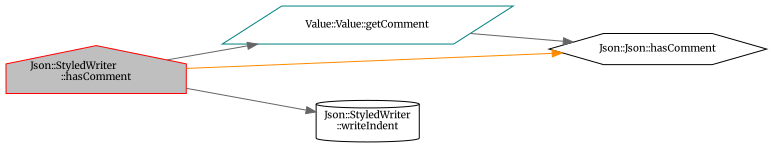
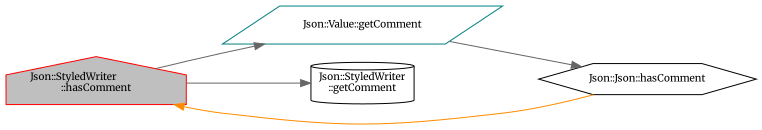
node "Value::Value::getComment": label "Value::Value::getComment" -> "Json::Value::getComment"
edge "Json::StyledWriter ::hasComment" -> "Json::Json::hasComment": reversed
node "Json::StyledWriter ::writeIndent": label "Json::StyledWriter ::writeIndent" -> "Json::StyledWriter ::getComment"
